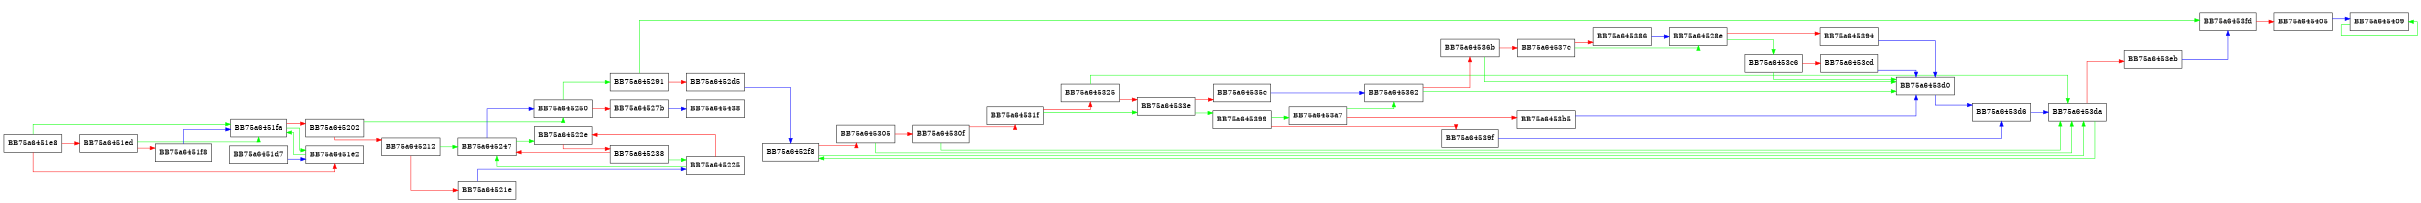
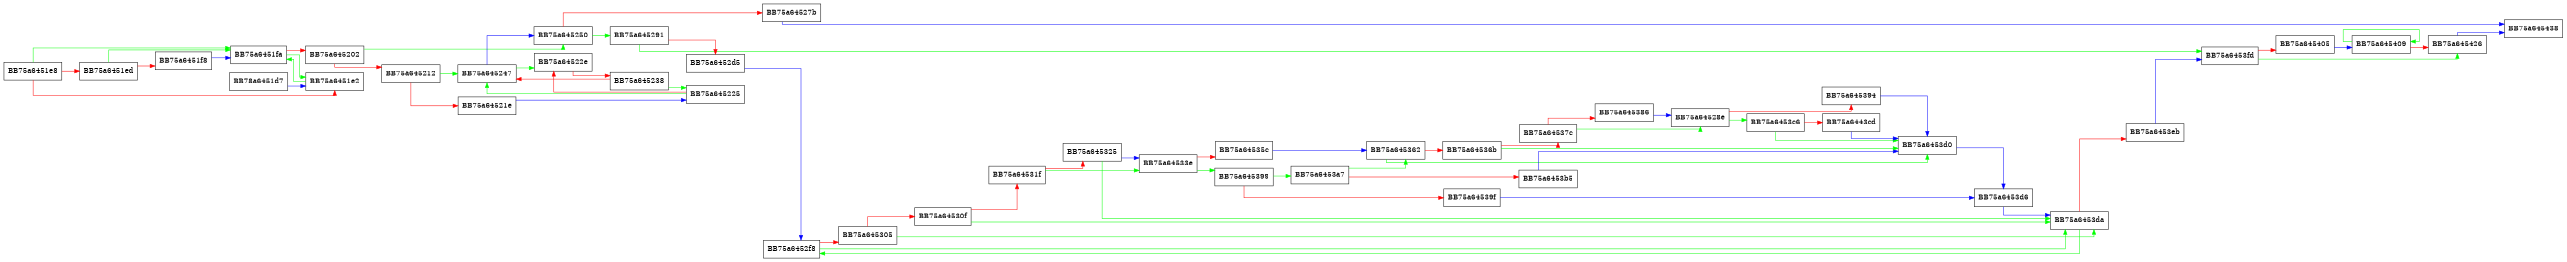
node "BB75a645426": added
node "BB75a6453cd": label "BB75a6453cd" -> "BB75a6443cd"
edge "BB75a645325" -> "BB75a64533e": color red -> blue
node "BB75a6451d7": label "BB75a6451d7" -> "BB78a6451d7"
